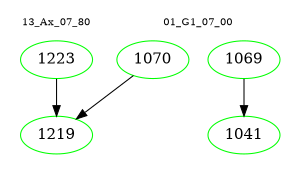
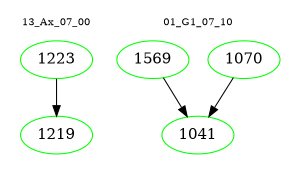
cluster "13_Ax_07_80": label "13_Ax_07_80" -> "13_Ax_07_00"
cluster "01_G1_07_00": label "01_G1_07_00" -> "01_G1_07_10"
node "1069": label "1069" -> "1569"
edge "1070" -> "1219": now "1070" -> "1041"
